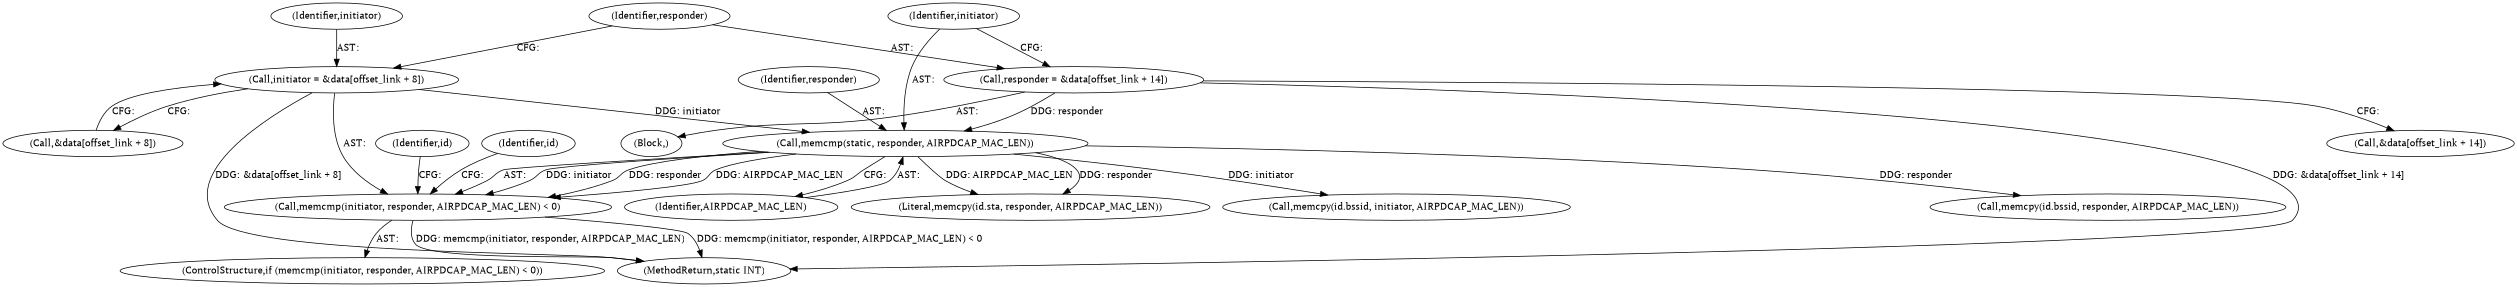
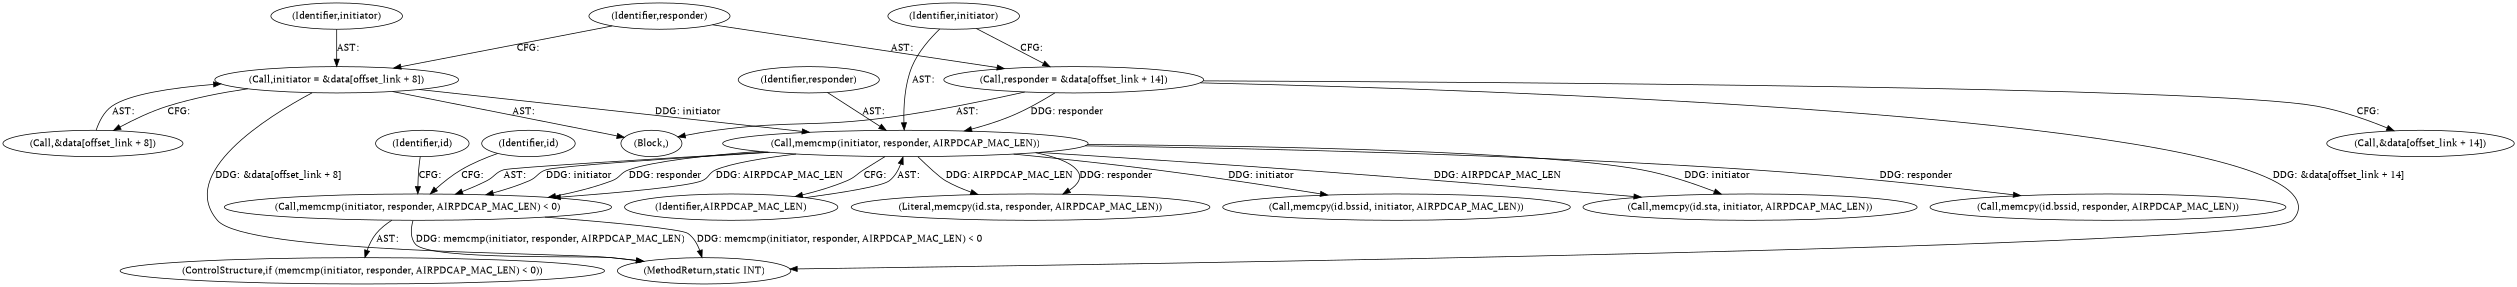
edge "(Call,&data[offset_link + 8])" -> "(Call,initiator = &data[offset_link + 8])": label "CFG: " -> "AST: "
node "(Call,memcmp(static, responder, AIRPDCAP_MAC_LEN))": label "(Call,memcmp(static, responder, AIRPDCAP_MAC_LEN))" -> "(Call,memcmp(initiator, responder, AIRPDCAP_MAC_LEN))"
edge "(Call,initiator = &data[offset_link + 8])" -> "(Call,memcmp(initiator, responder, AIRPDCAP_MAC_LEN) < 0)": now "(Call,initiator = &data[offset_link + 8])" -> "(Block,)"
node "(Call,memcpy(id.sta, initiator, AIRPDCAP_MAC_LEN))": added
